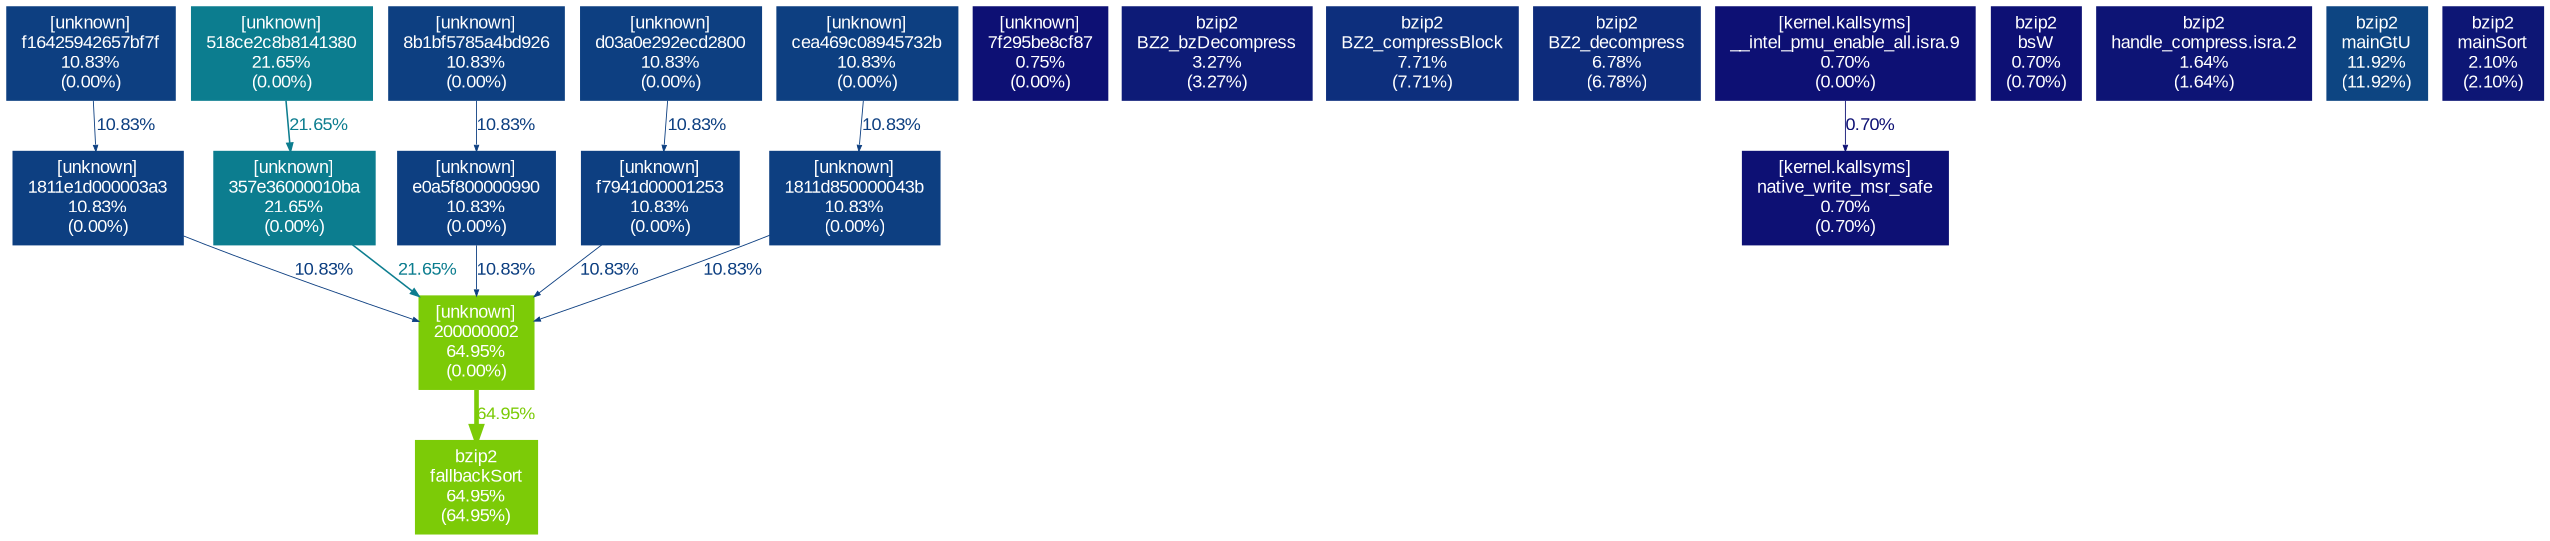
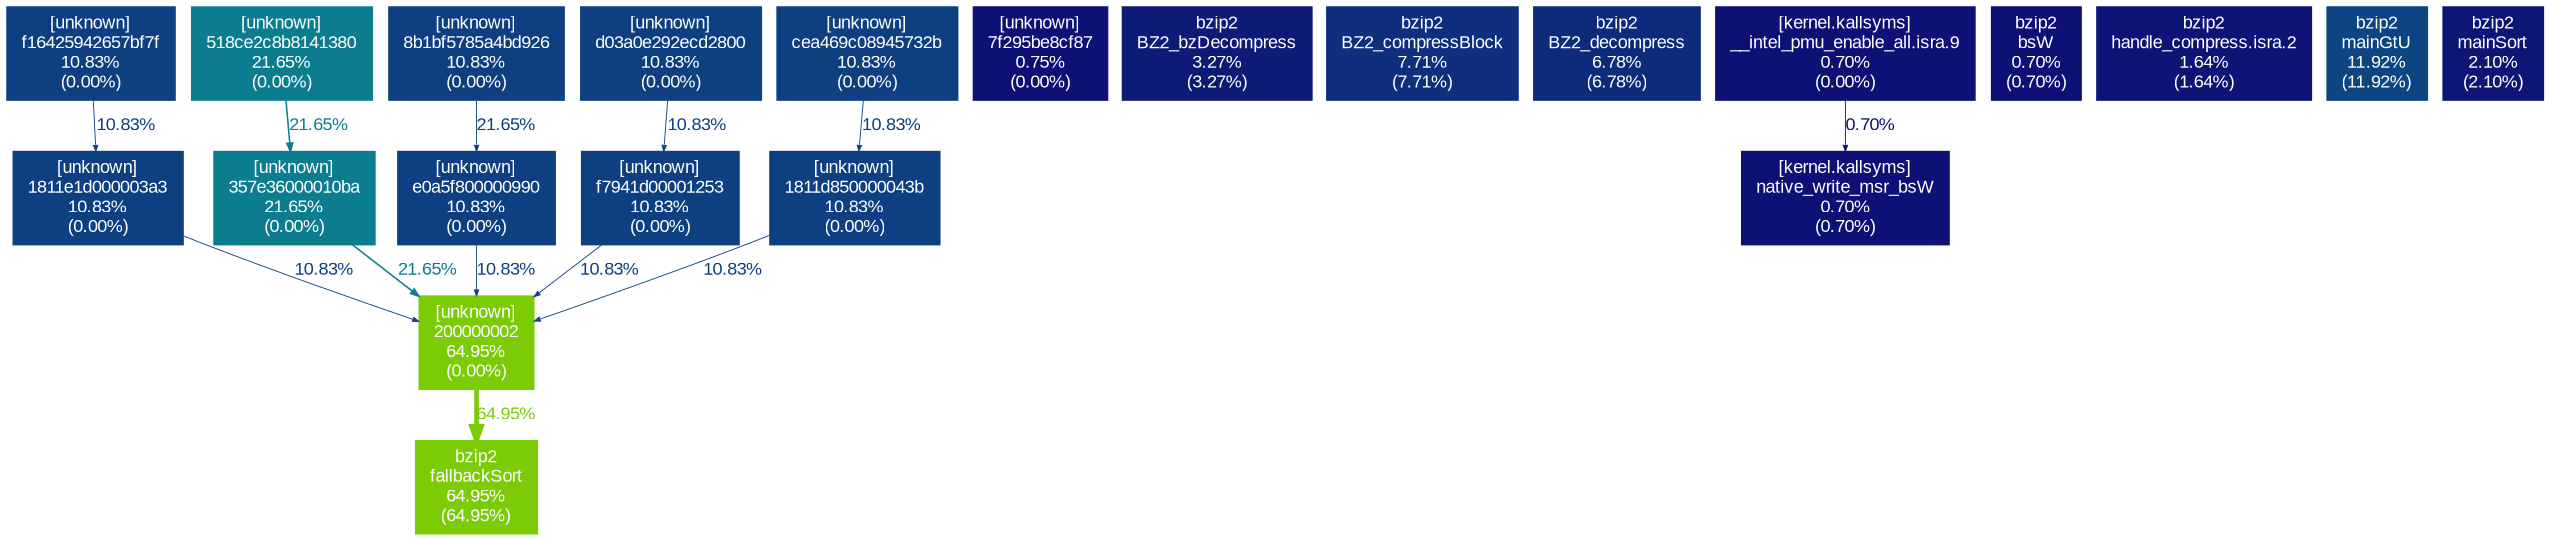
edge "[unknown] 8b1bf5785a4bd926 10.83% (0.00%)" -> "[unknown] e0a5f800000990 10.83% (0.00%)": label "10.83%" -> "21.65%"
node "[kernel.kallsyms] native_write_msr_safe 0.70% (0.70%)": label "[kernel.kallsyms] native_write_msr_safe 0.70% (0.70%)" -> "[kernel.kallsyms] native_write_msr_bsW 0.70% (0.70%)"
